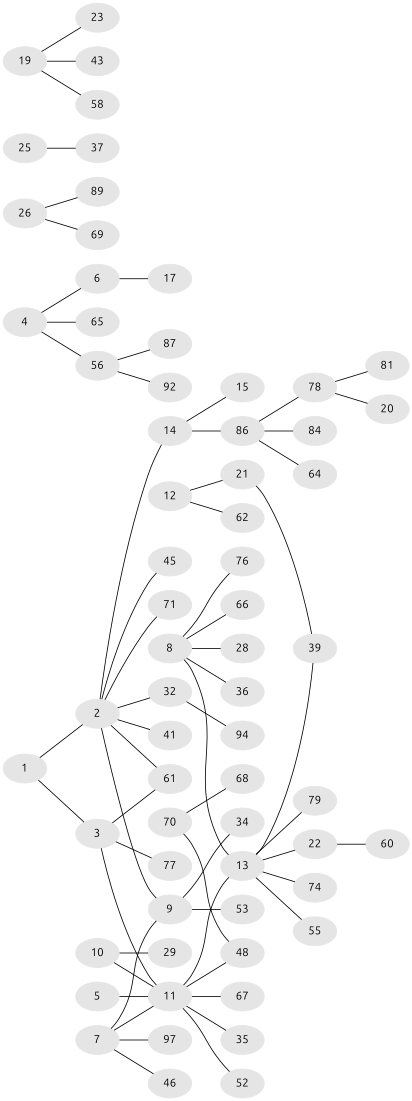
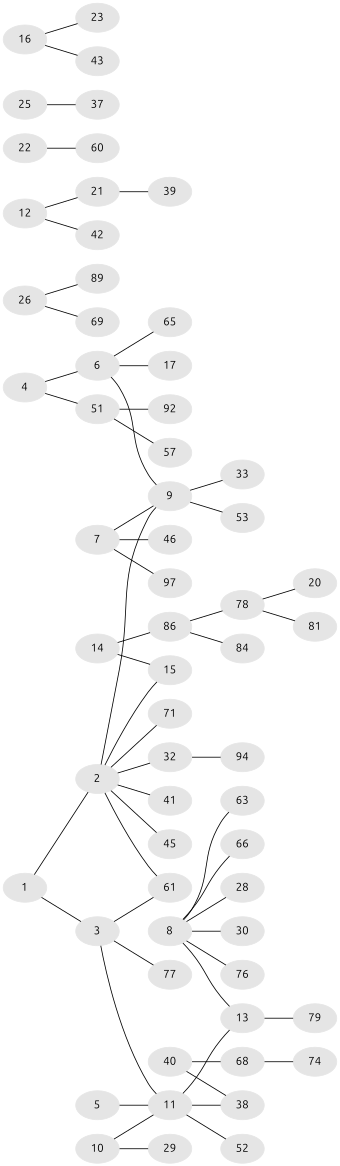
node "19": label "19" -> "16"
node "58": removed
edge "4" -- "65": now "6" -- "65"
node "87": label "87" -> "57"
node "56": label "56" -> "51"
edge "6" -- "9": added
node "64": removed
node "62": label "62" -> "42"
edge "14" -- "2": now "15" -- "2"
node "36": label "36" -> "30"
edge "39" -- "13": removed
node "63": added
node "70": label "70" -> "40"
node "34": label "34" -> "33"
edge "22" -- "13": removed
edge "13" -- "74": now "68" -- "74"
node "55": removed
node "48": label "48" -> "38"
node "67": removed
edge "11" -- "7": removed
node "35": removed
